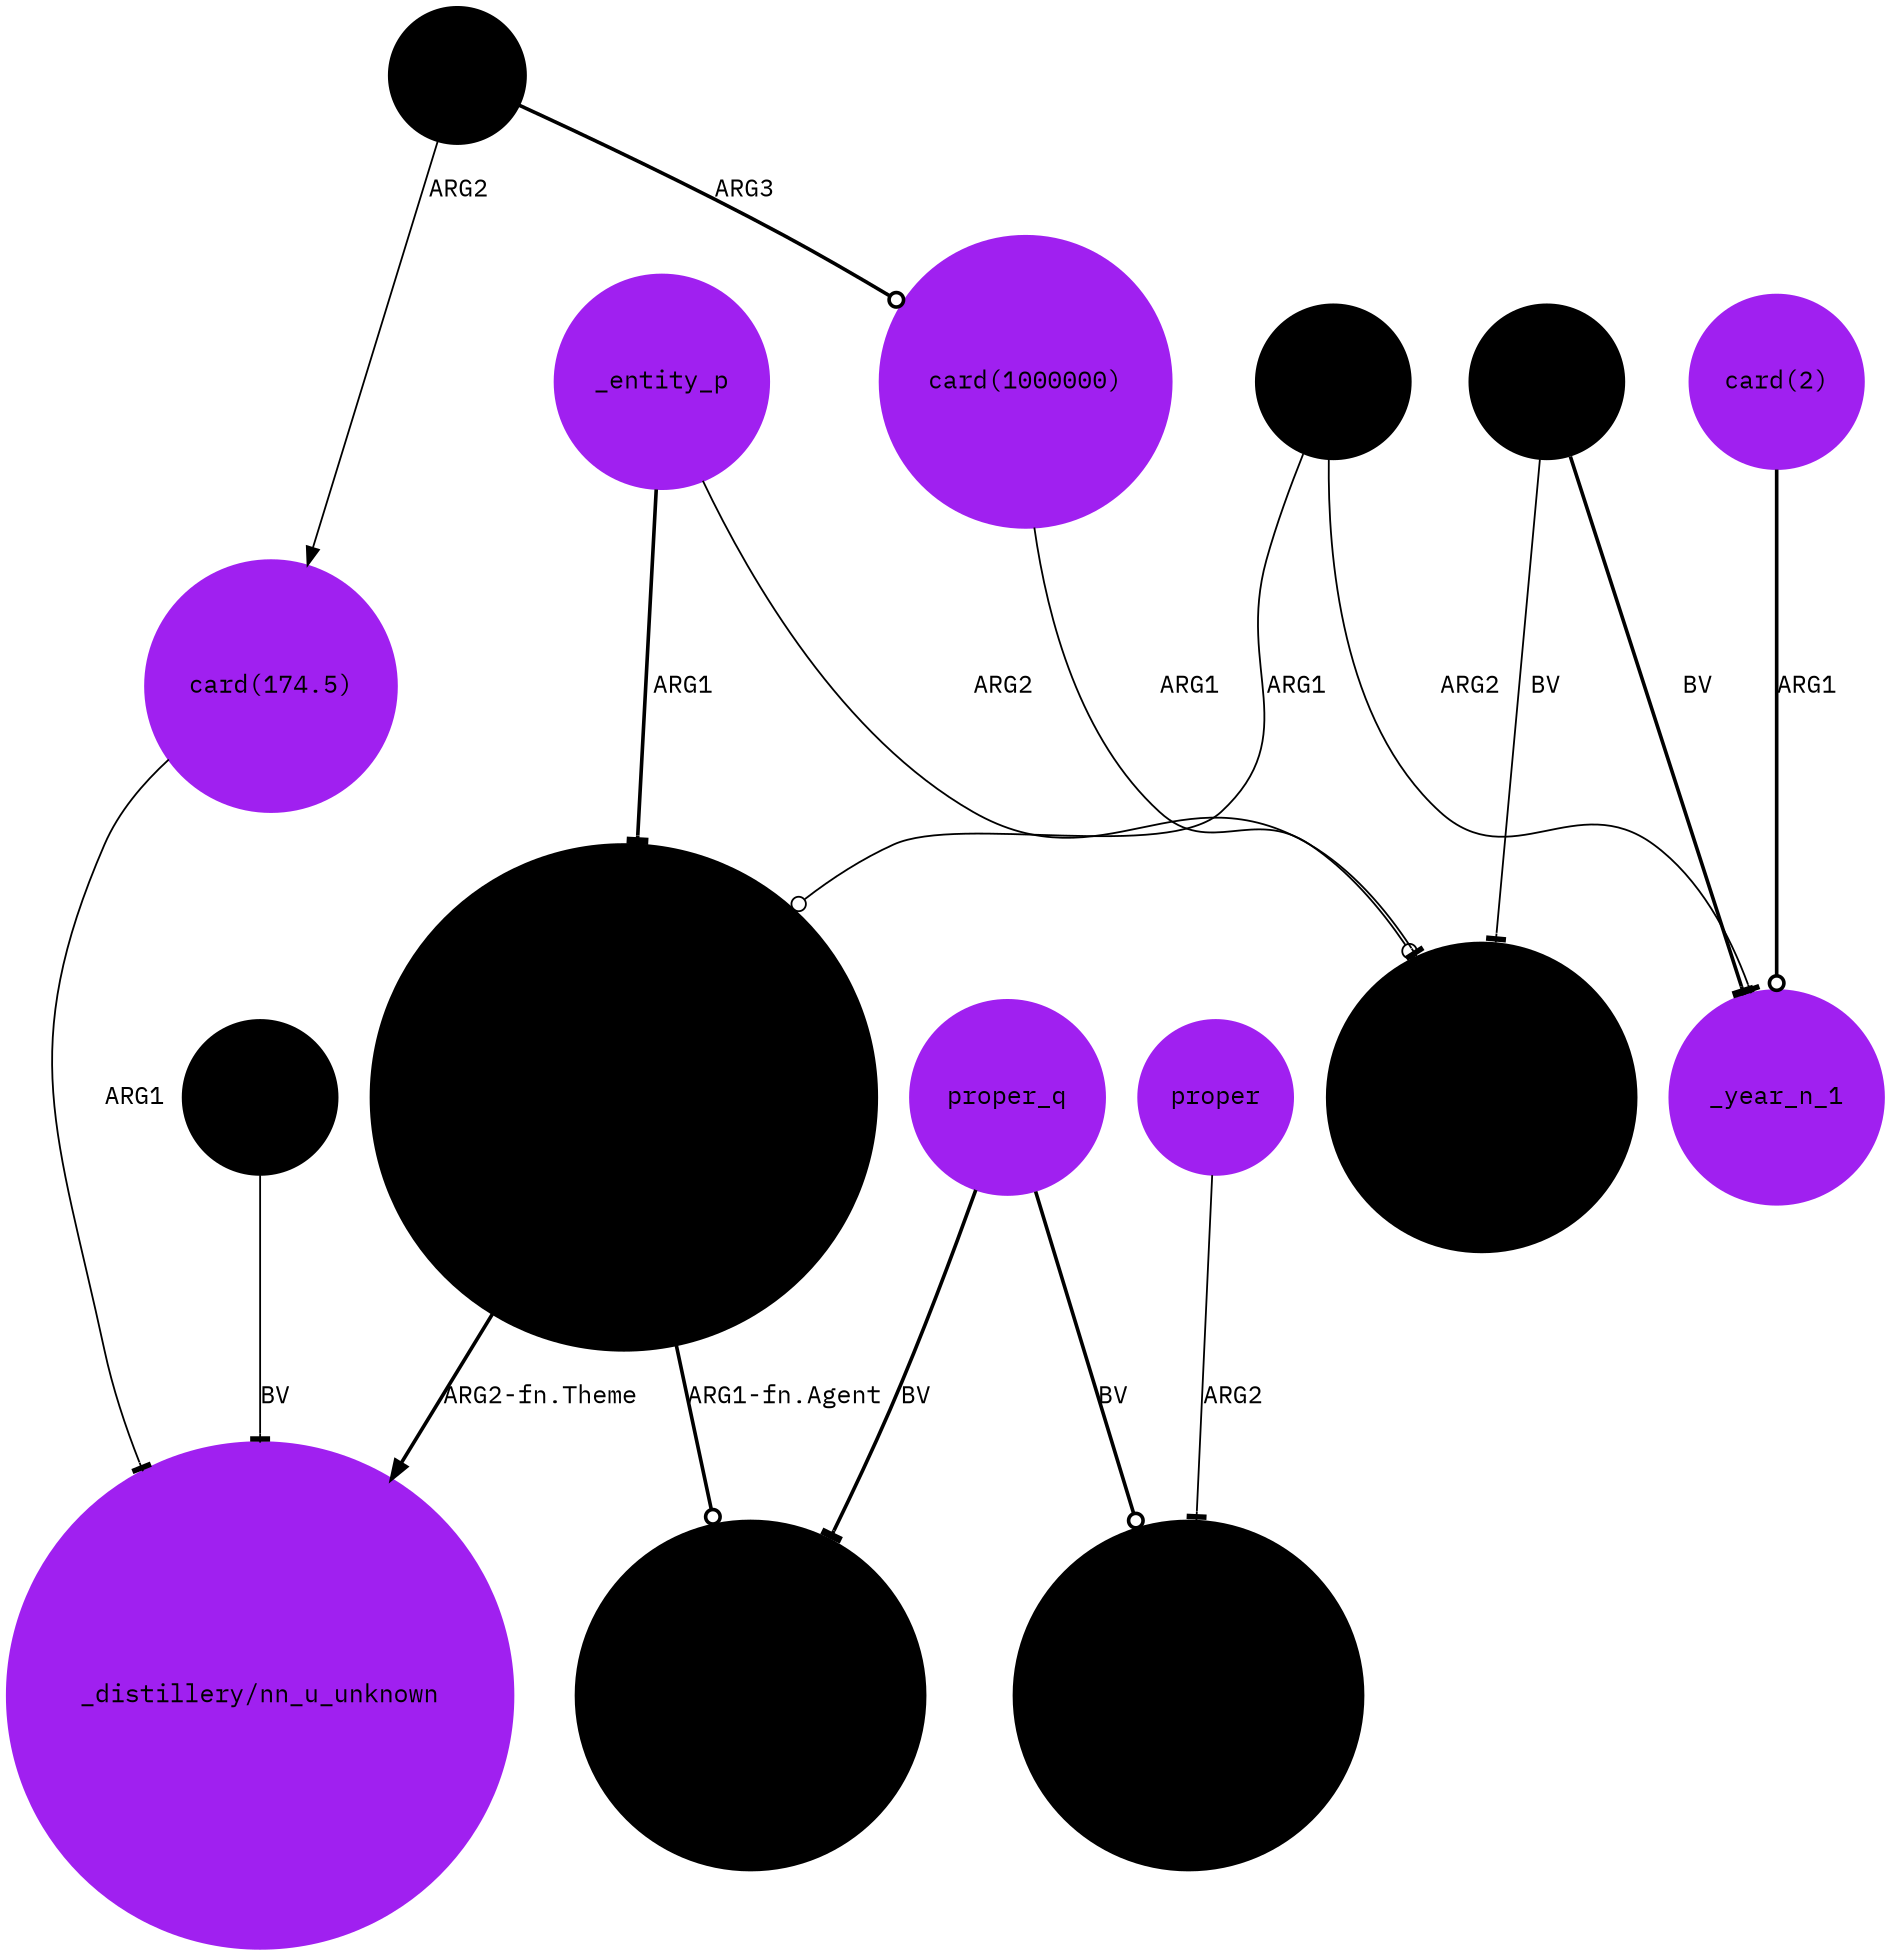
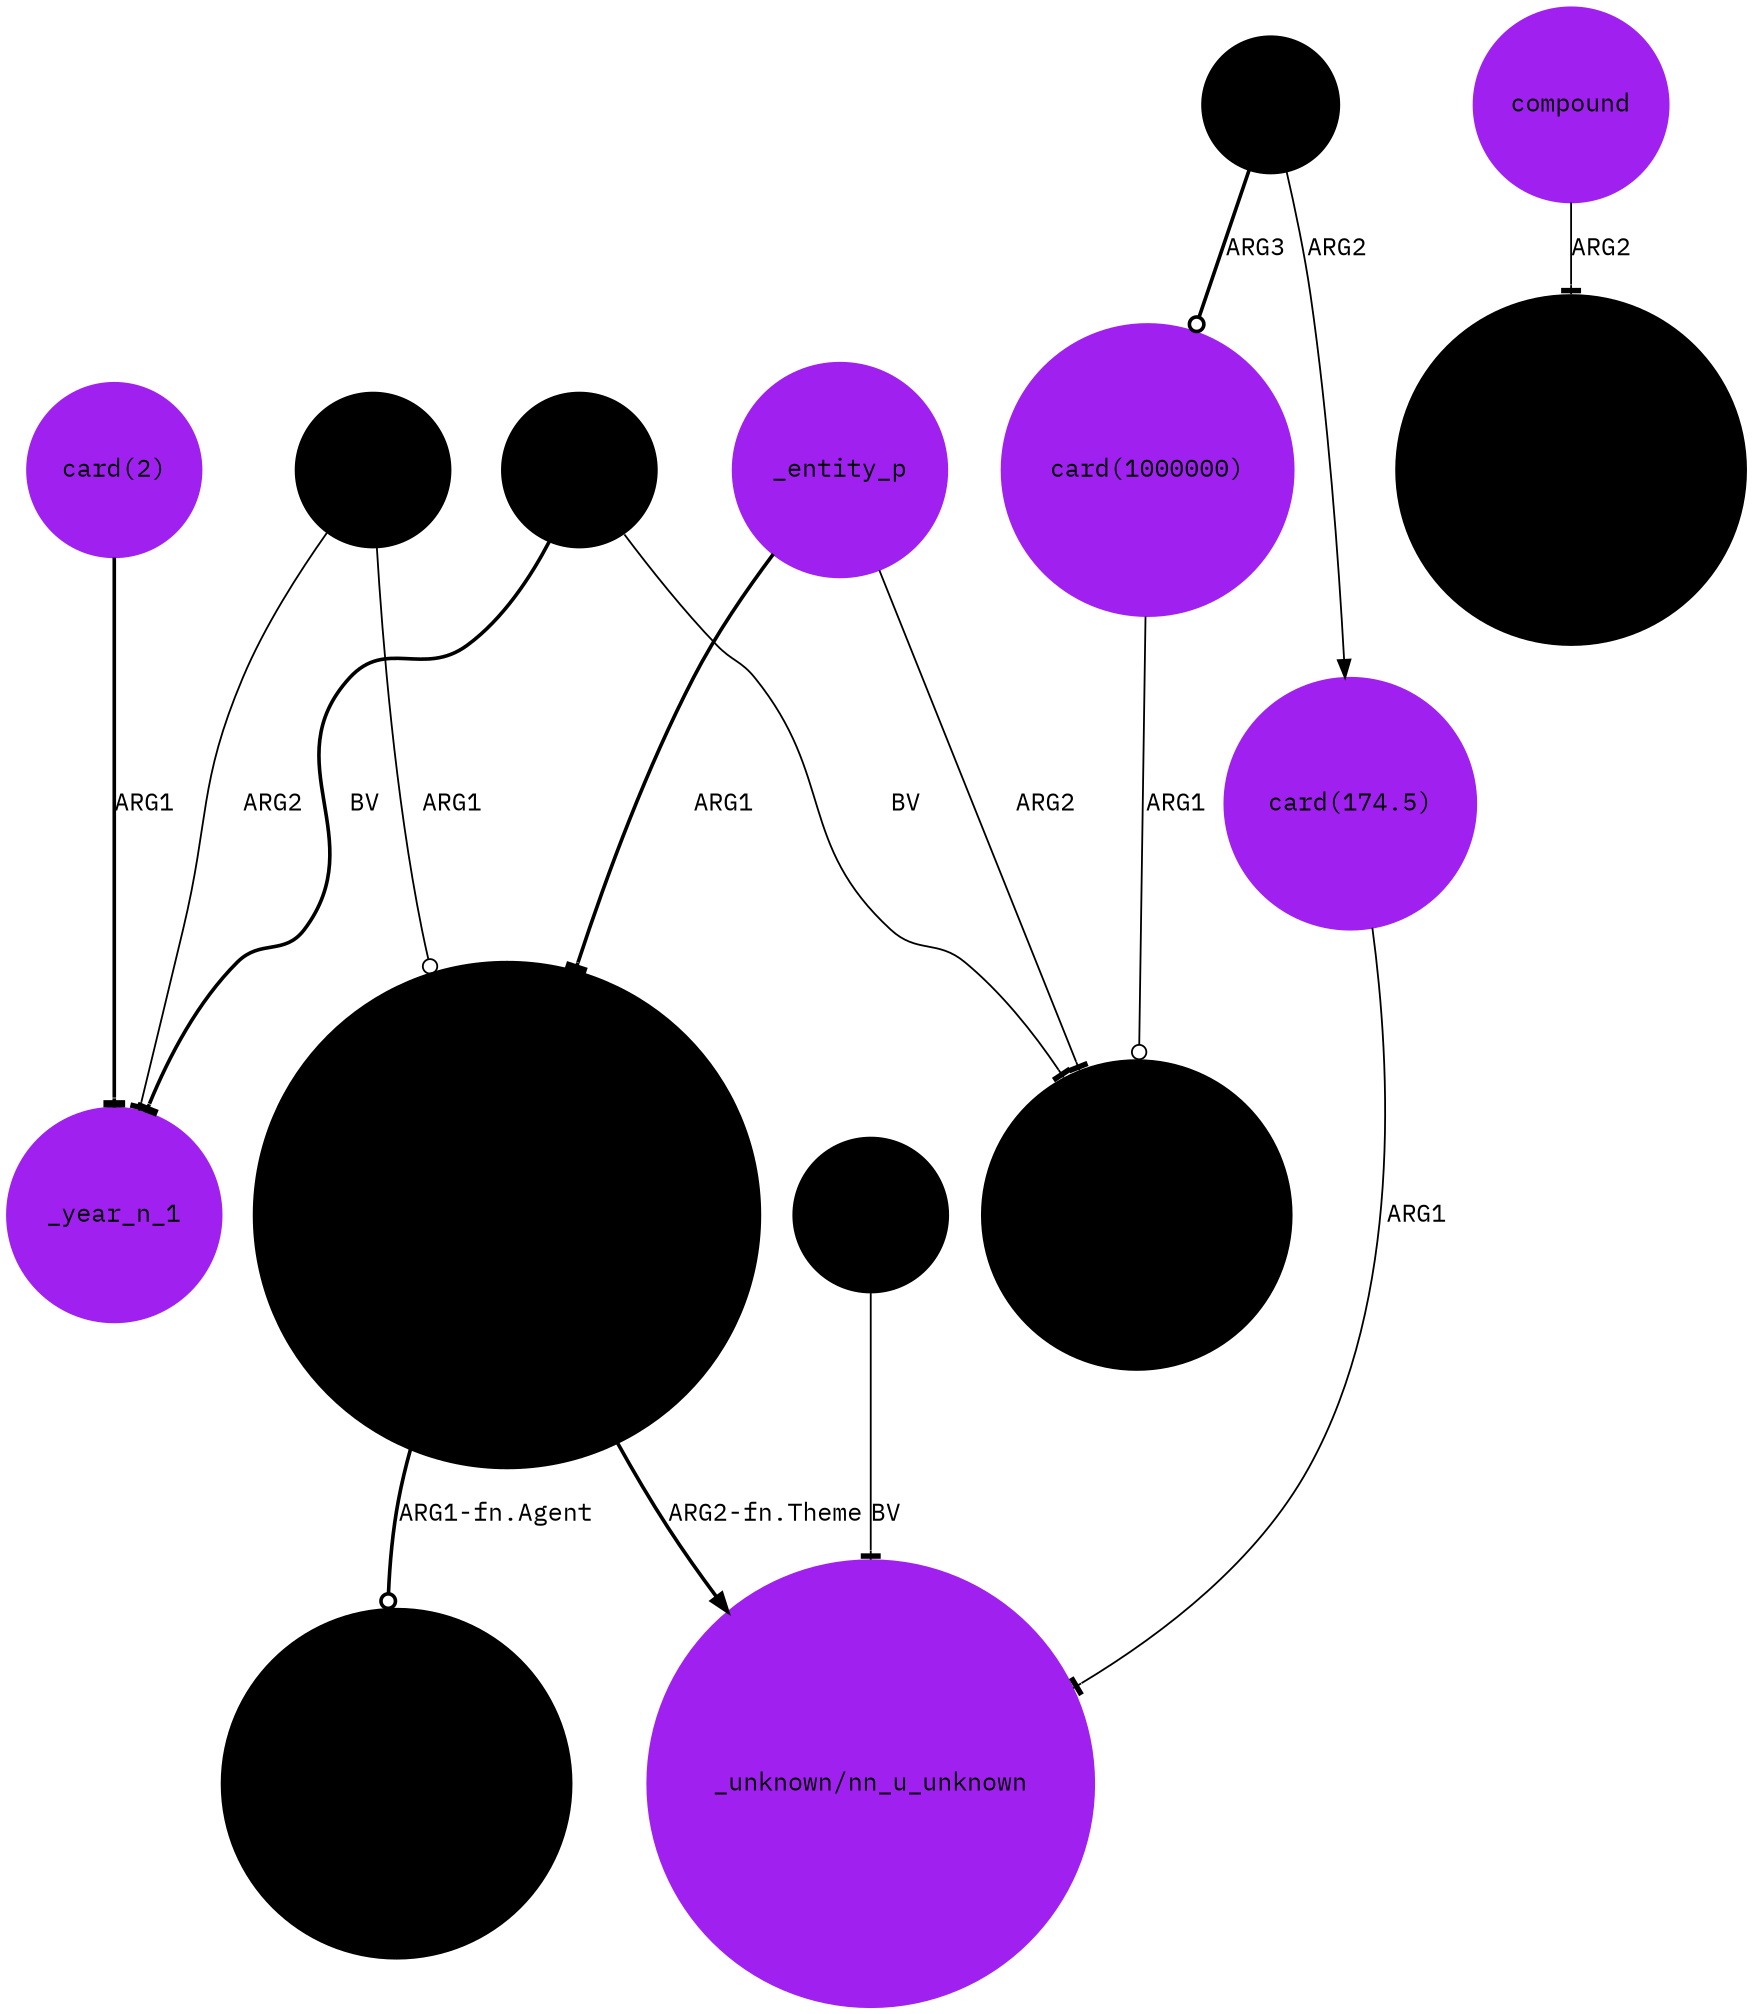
edge "card(2)" -> "_year_n_1": arrowhead odot -> tee
node "proper_q": removed
node "proper": label "proper" -> "compound"
node "_distillery/nn_u_unknown": label "_distillery/nn_u_unknown" -> "_unknown/nn_u_unknown"
